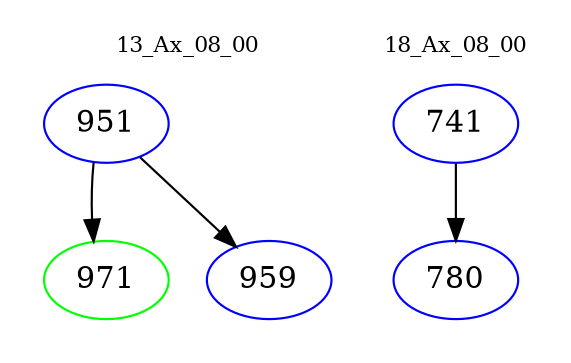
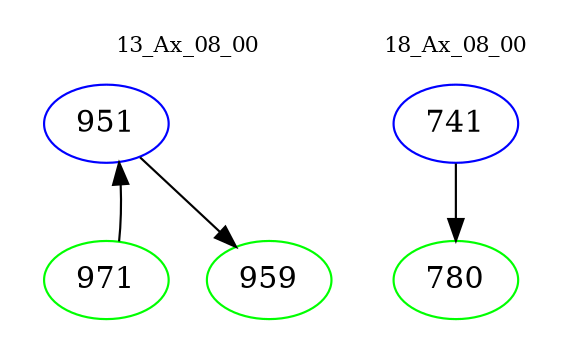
edge "951" -> "971": reversed
node "959": color blue -> green
node "780": color blue -> green
